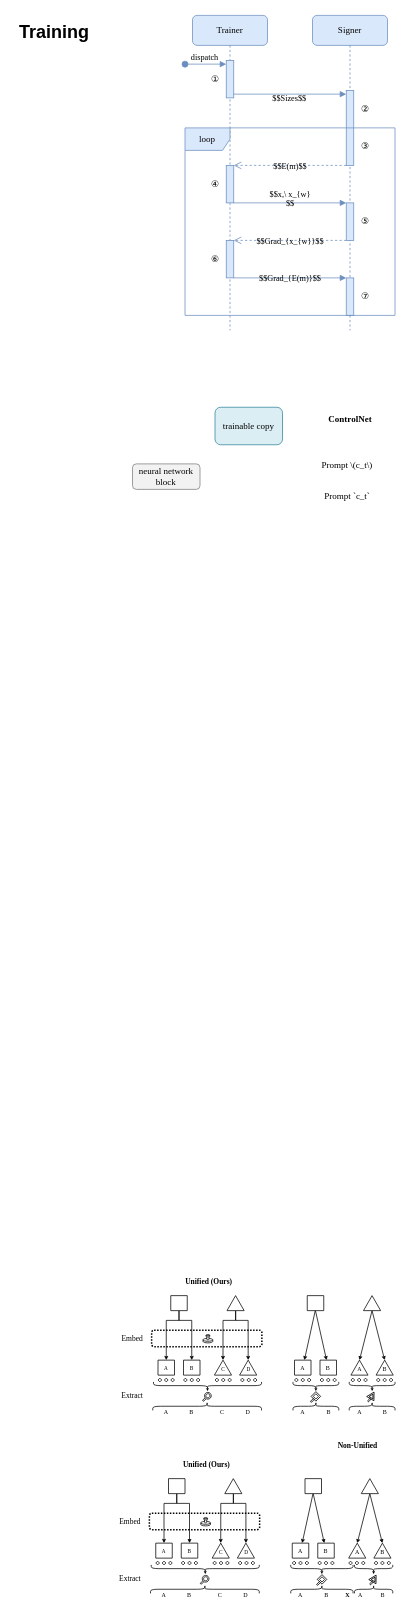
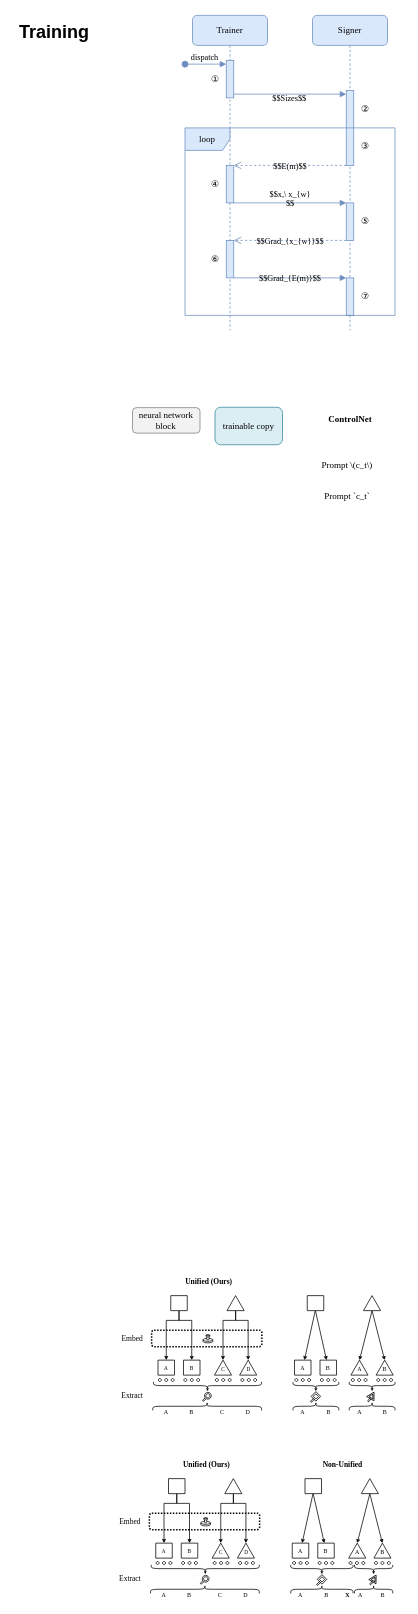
node "neural network block": moved (166, 477) -> (166, 420)
node "Non-Unified": moved (358, 1446) -> (343, 1464)
